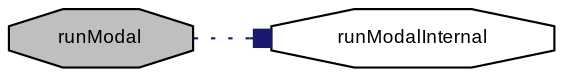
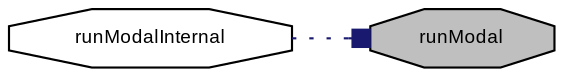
edge "runModal" -> "runModalInternal": reversed
